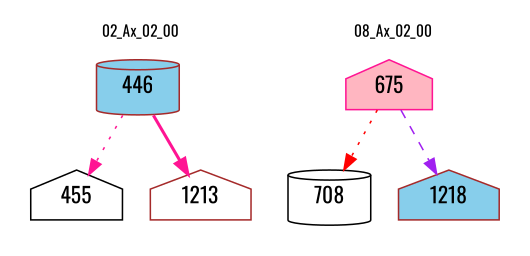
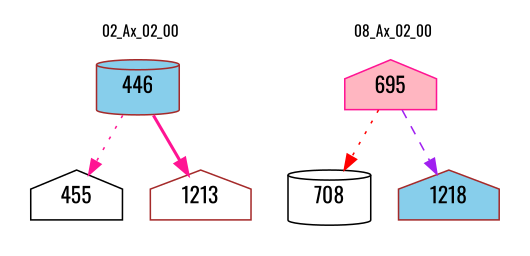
node "675": label "675" -> "695"
